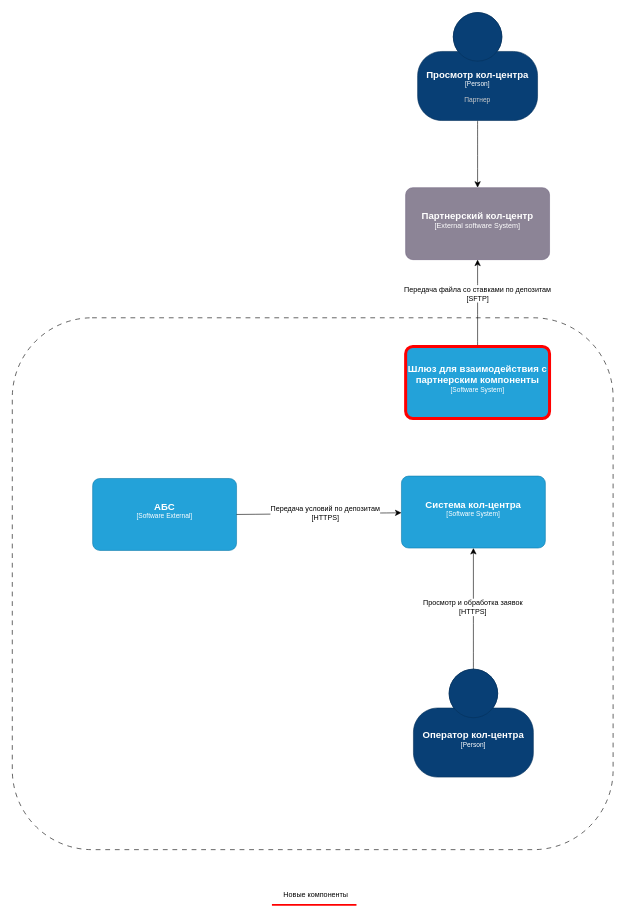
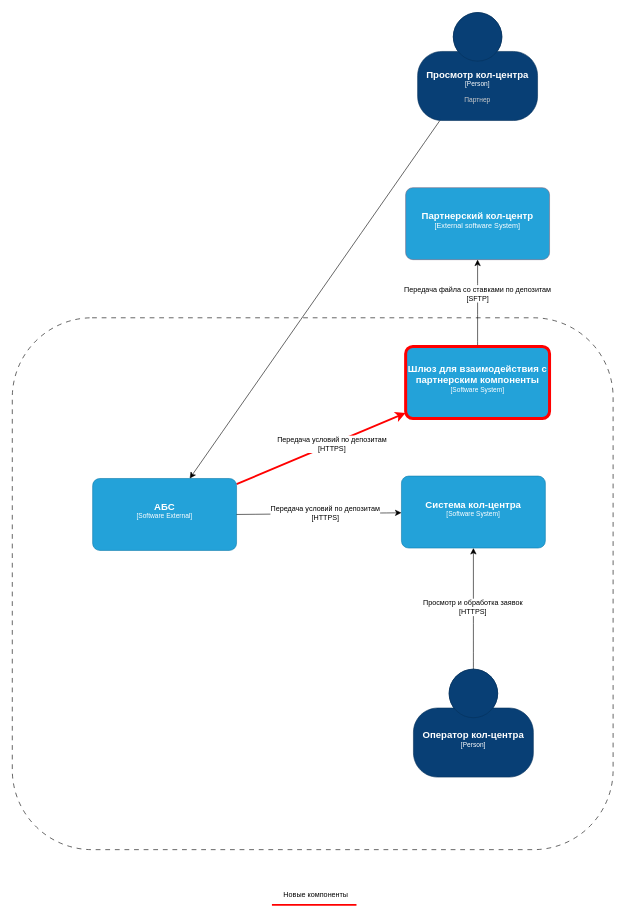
edge "Просмотр кол-центра [Person] Партнер" -> "Партнерский кол-центр [External software System]": now "Просмотр кол-центра [Person] Партнер" -> "АБС [Software External]"
node "Партнерский кол-центр [External software System]": fillcolor #8c8496 -> #23a2d9
edge "АБС [Software External]" -> "Шлюз для взаимодействия с партнерским компоненты [Software System]": added, label "Передача условий по депозитам [HTTPS]"
